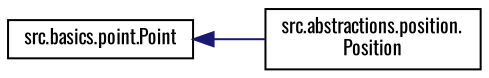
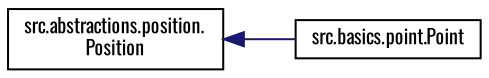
edge "src.abstractions.position. Position" -> "src.basics.point.Point": reversed
